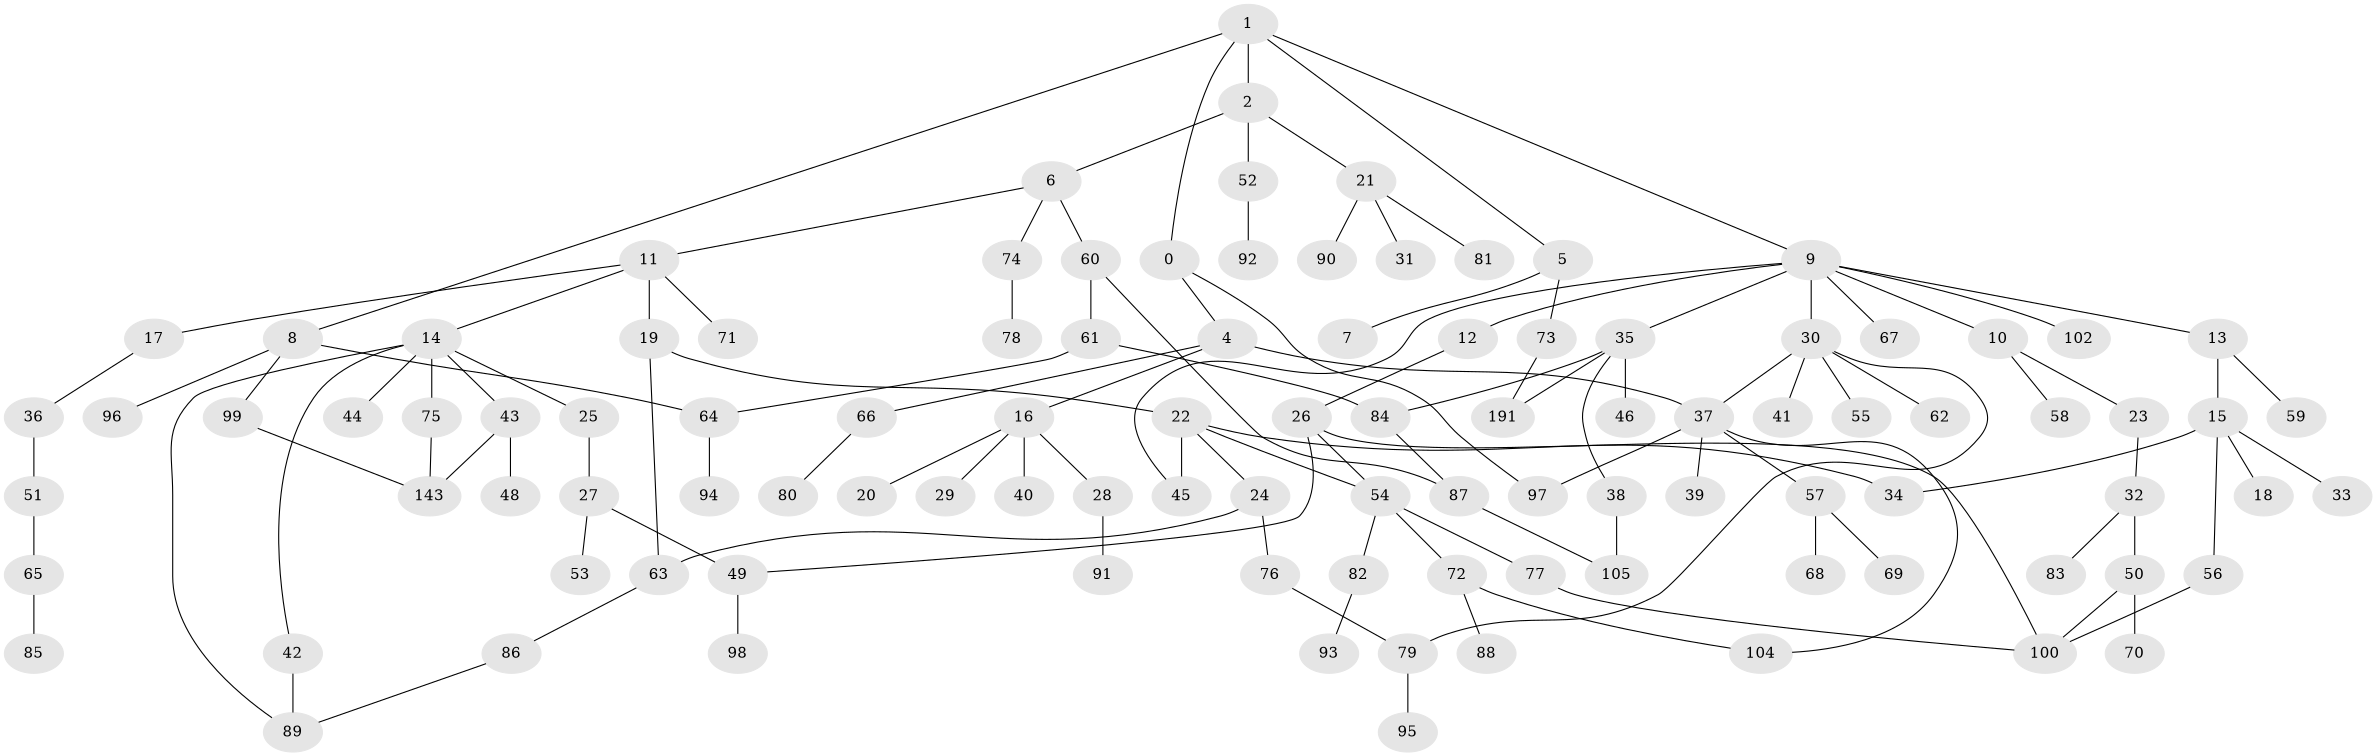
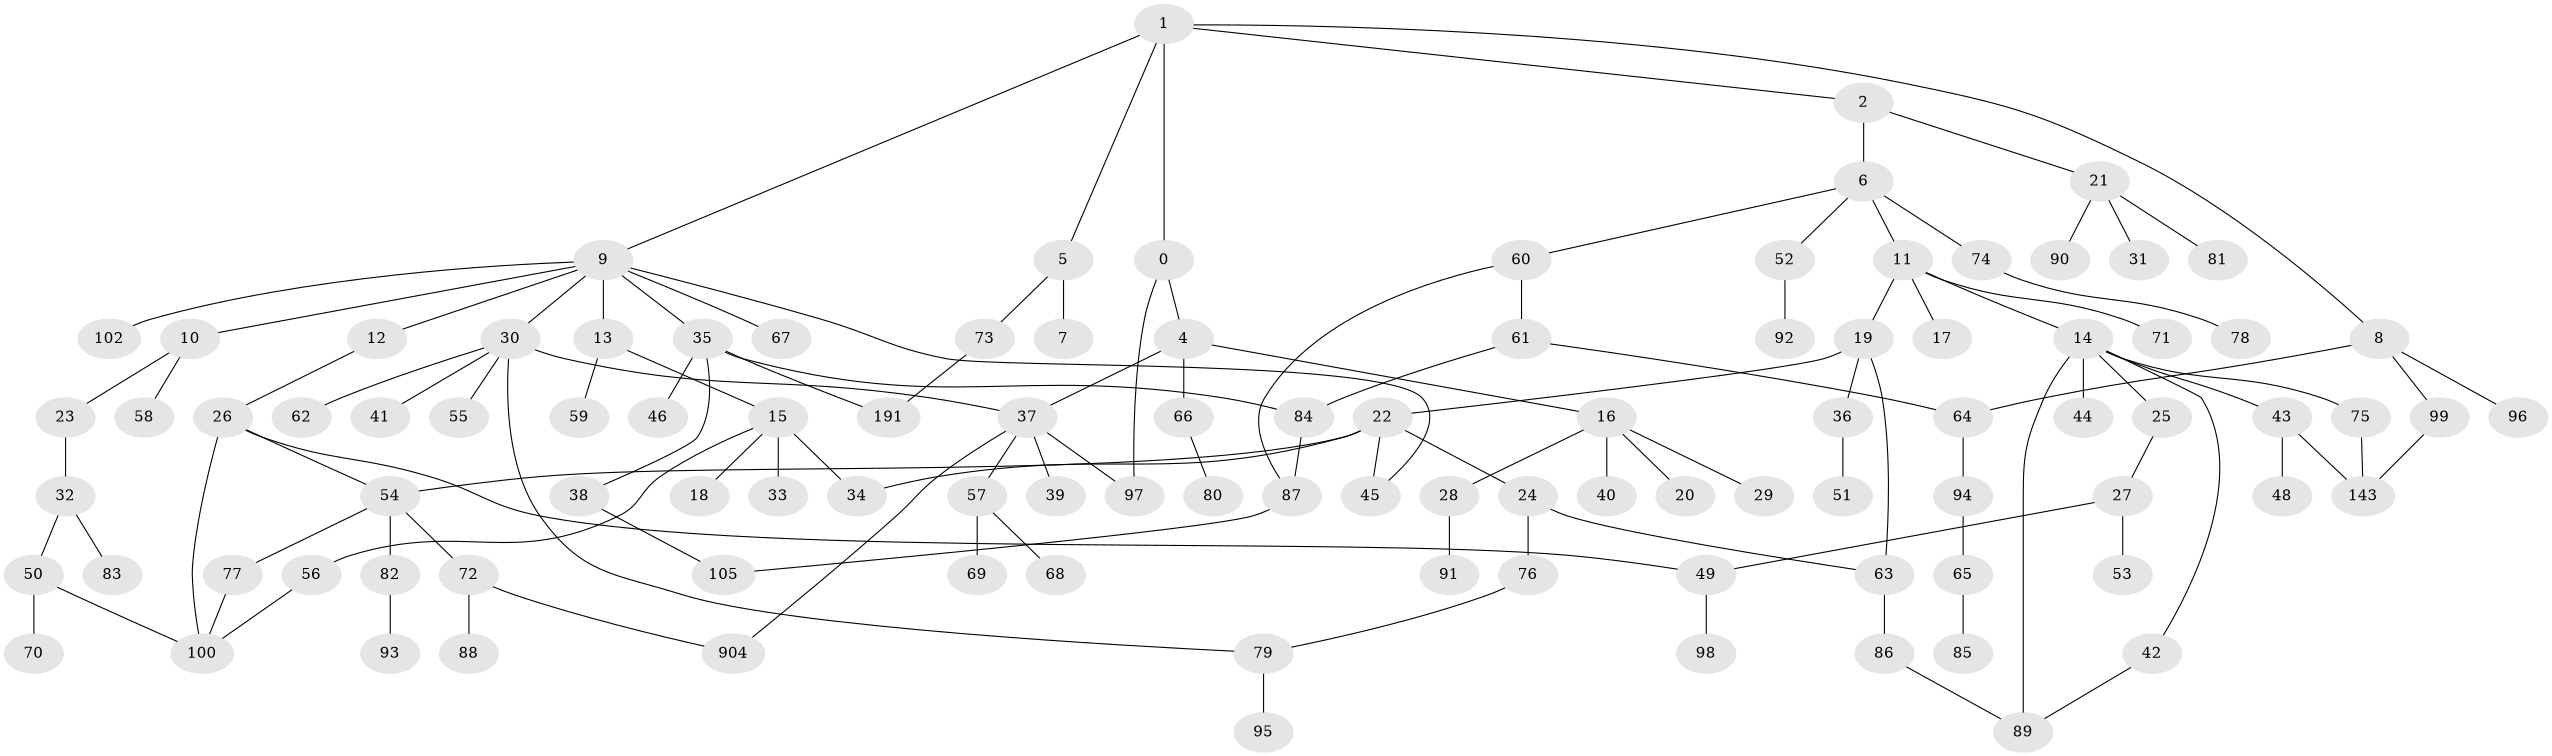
edge "2" -- "52": now "6" -- "52"
edge "17" -- "36": now "19" -- "36"
edge "51" -- "65": now "94" -- "65"
node "104": label "104" -> "904"
